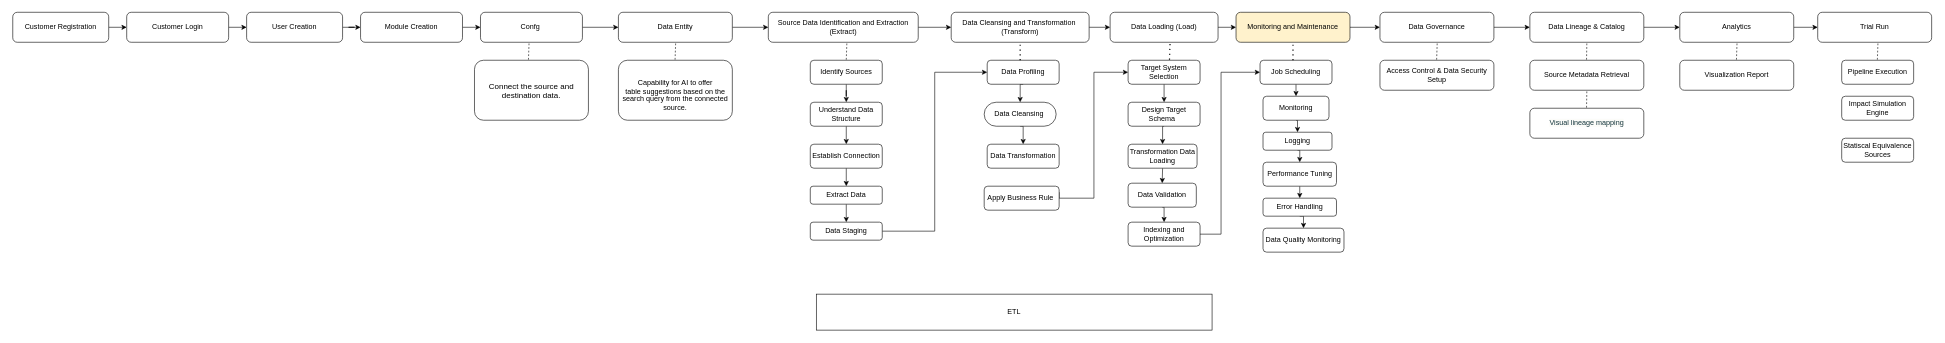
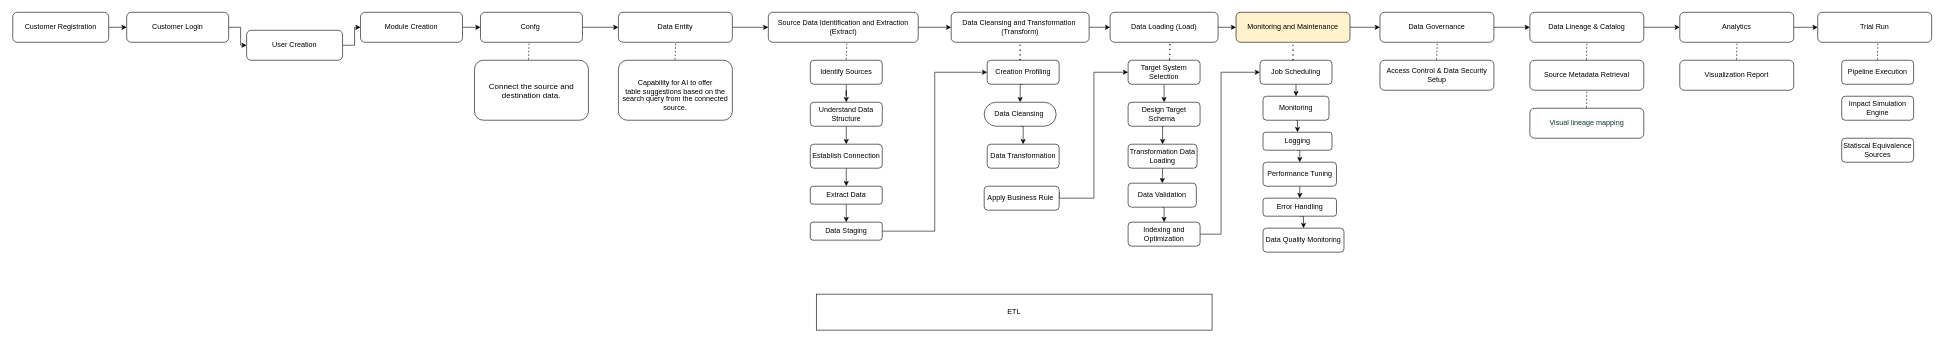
node "User Creation": moved (294, 27) -> (294, 45)
node "Data Profiling": label "Data Profiling" -> "Creation Profiling"
